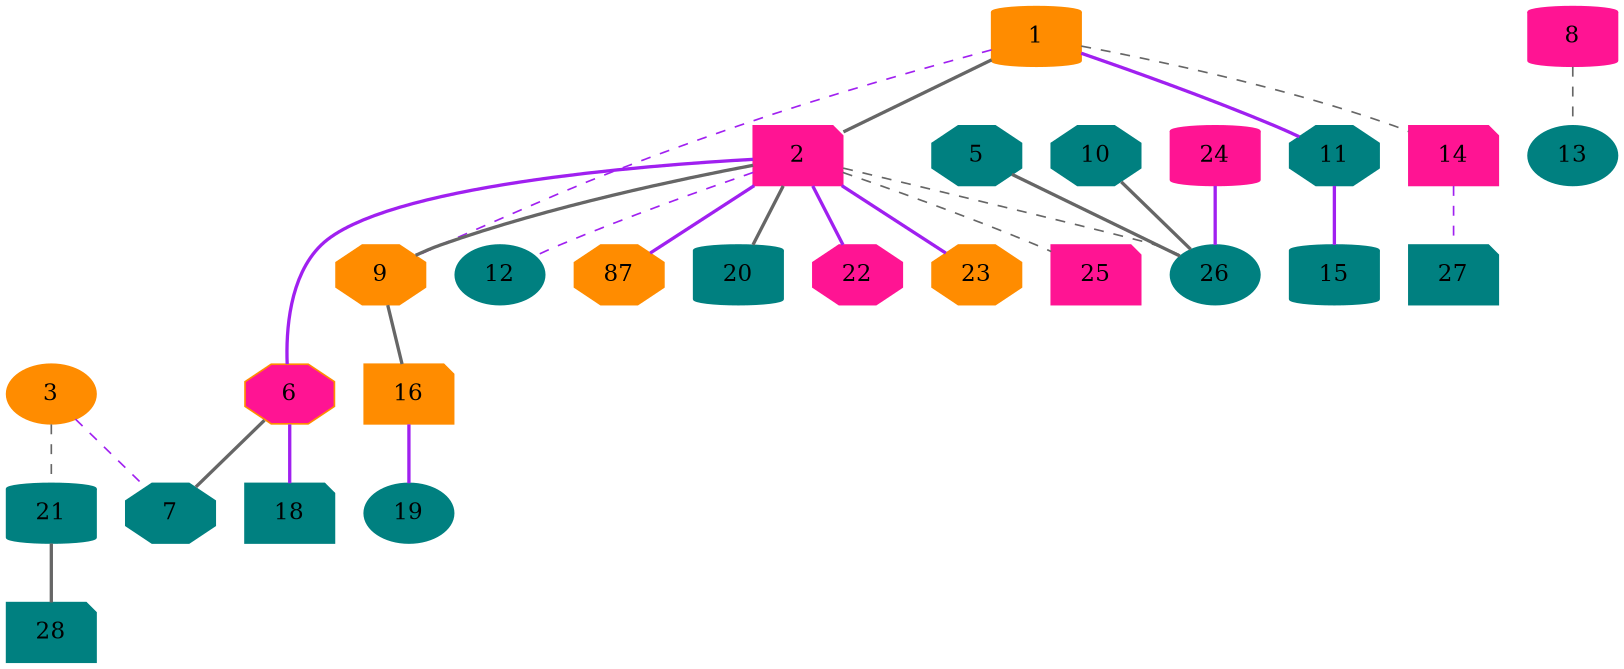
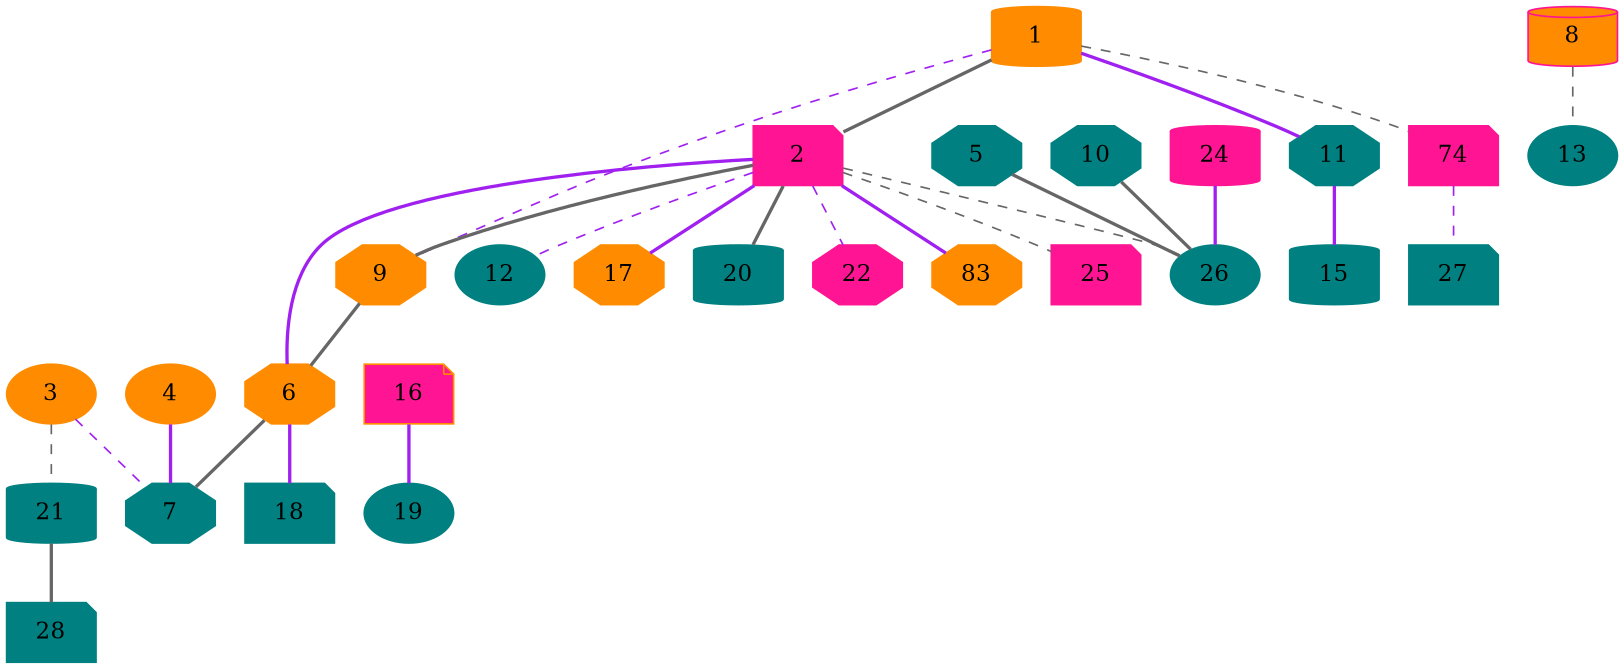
node "8": fillcolor deeppink -> darkorange
node "14": label "14" -> "74"
edge "2" -- "22": style bold -> dashed
node "87": label "87" -> "17"
node "23": label "23" -> "83"
edge "9" -- "16": now "9" -- "6"
node "4": added
node "6": fillcolor deeppink -> darkorange
node "16": fillcolor darkorange -> deeppink
